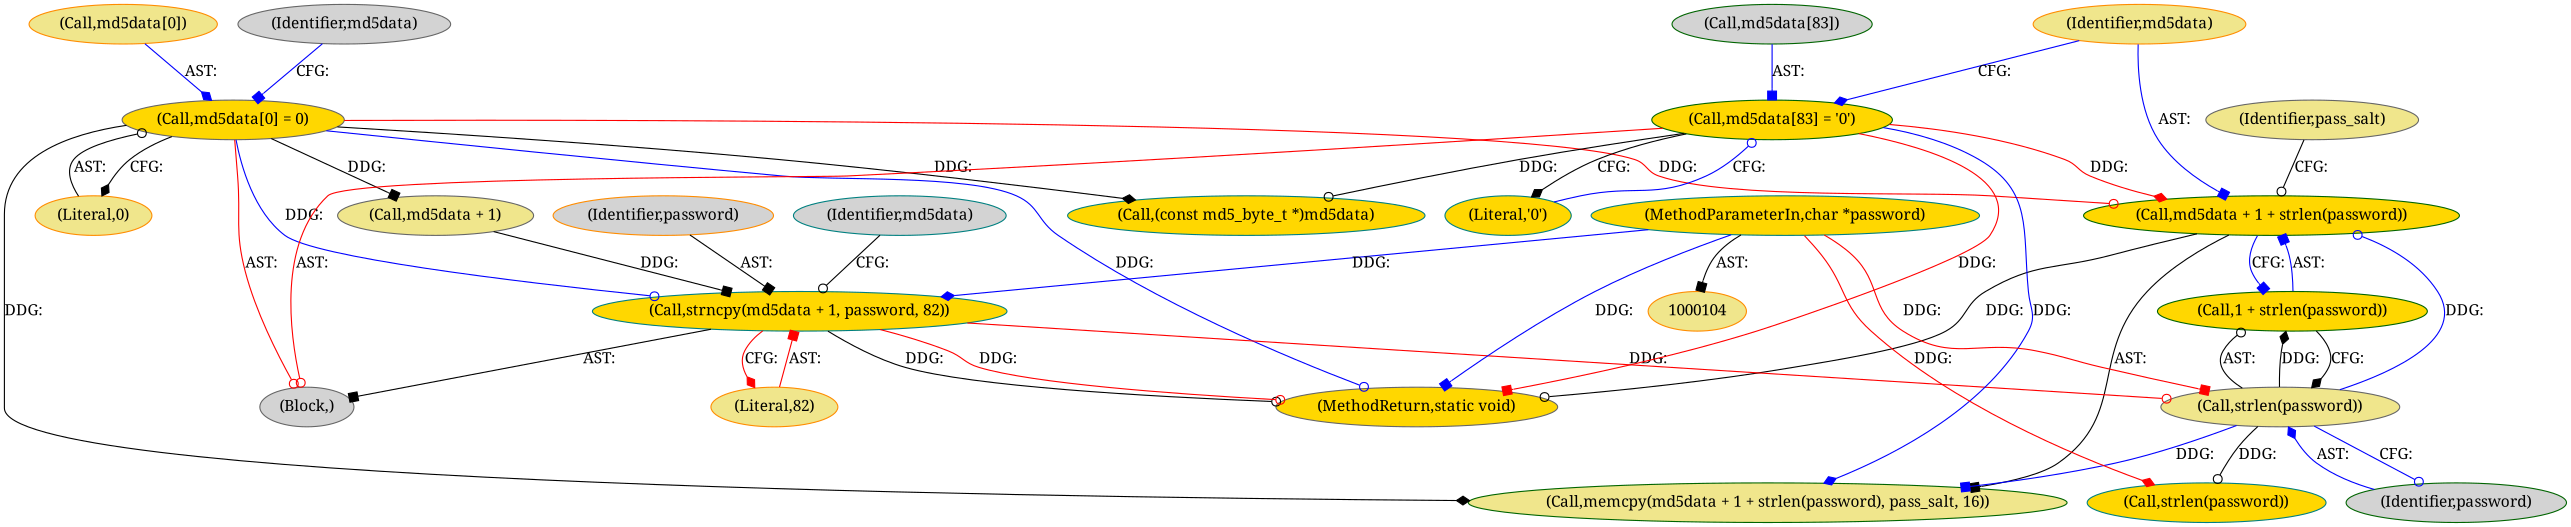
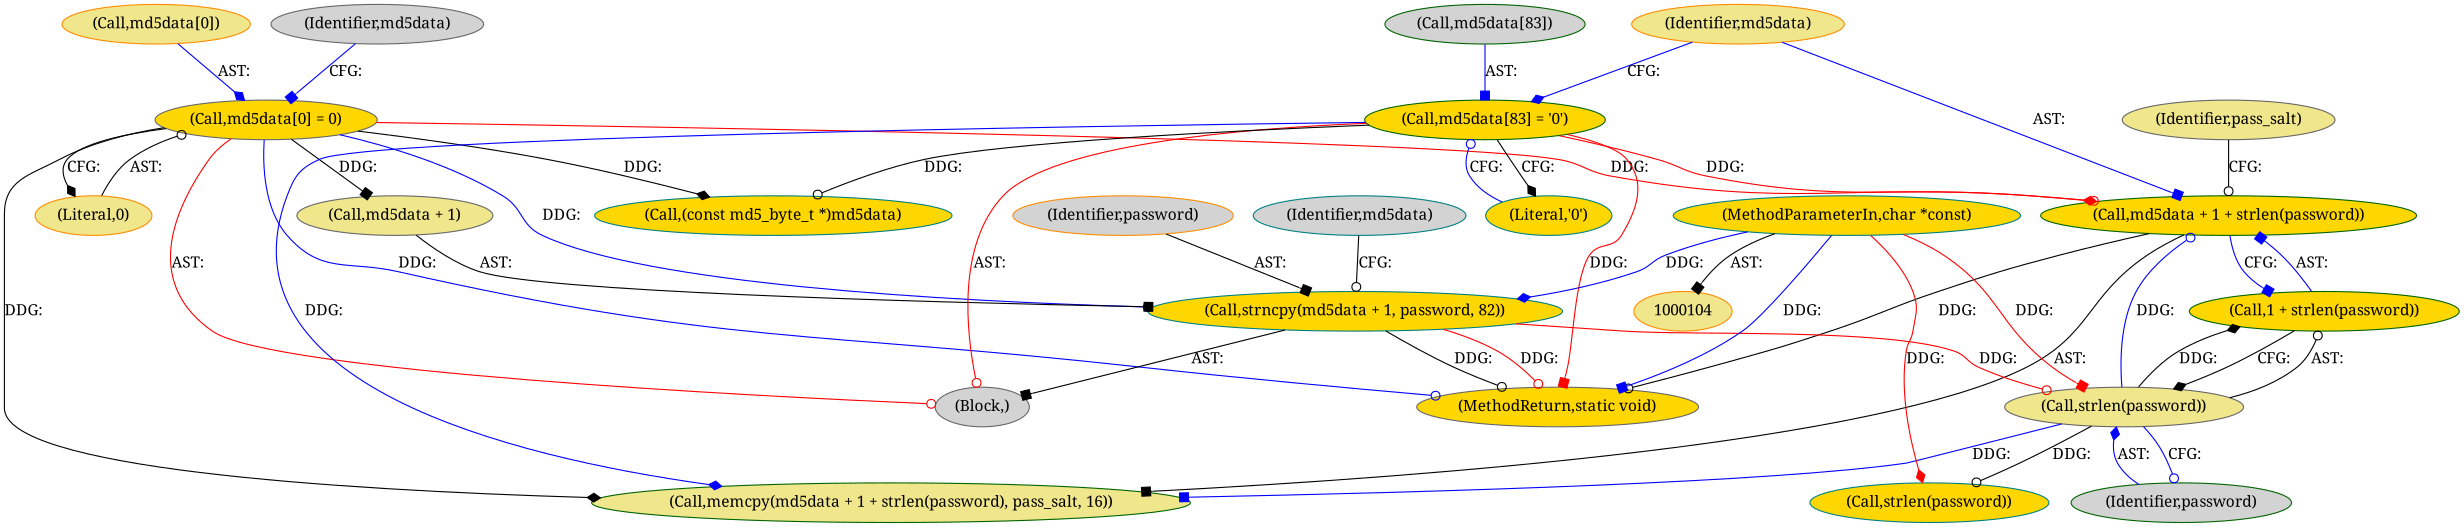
node "(MethodParameterIn,char *password)": label "(MethodParameterIn,char *password)" -> "(MethodParameterIn,char *const)"
edge "(Call,md5data + 1)" -> "(Call,strncpy(md5data + 1, password, 82))": label "DDG: " -> "AST: "
node "(Literal,82)": removed
